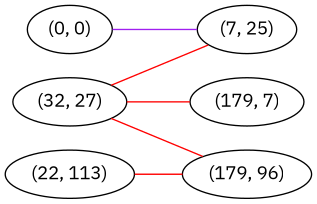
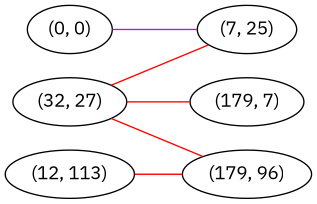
node "(22, 113)": label "(22, 113)" -> "(12, 113)"
